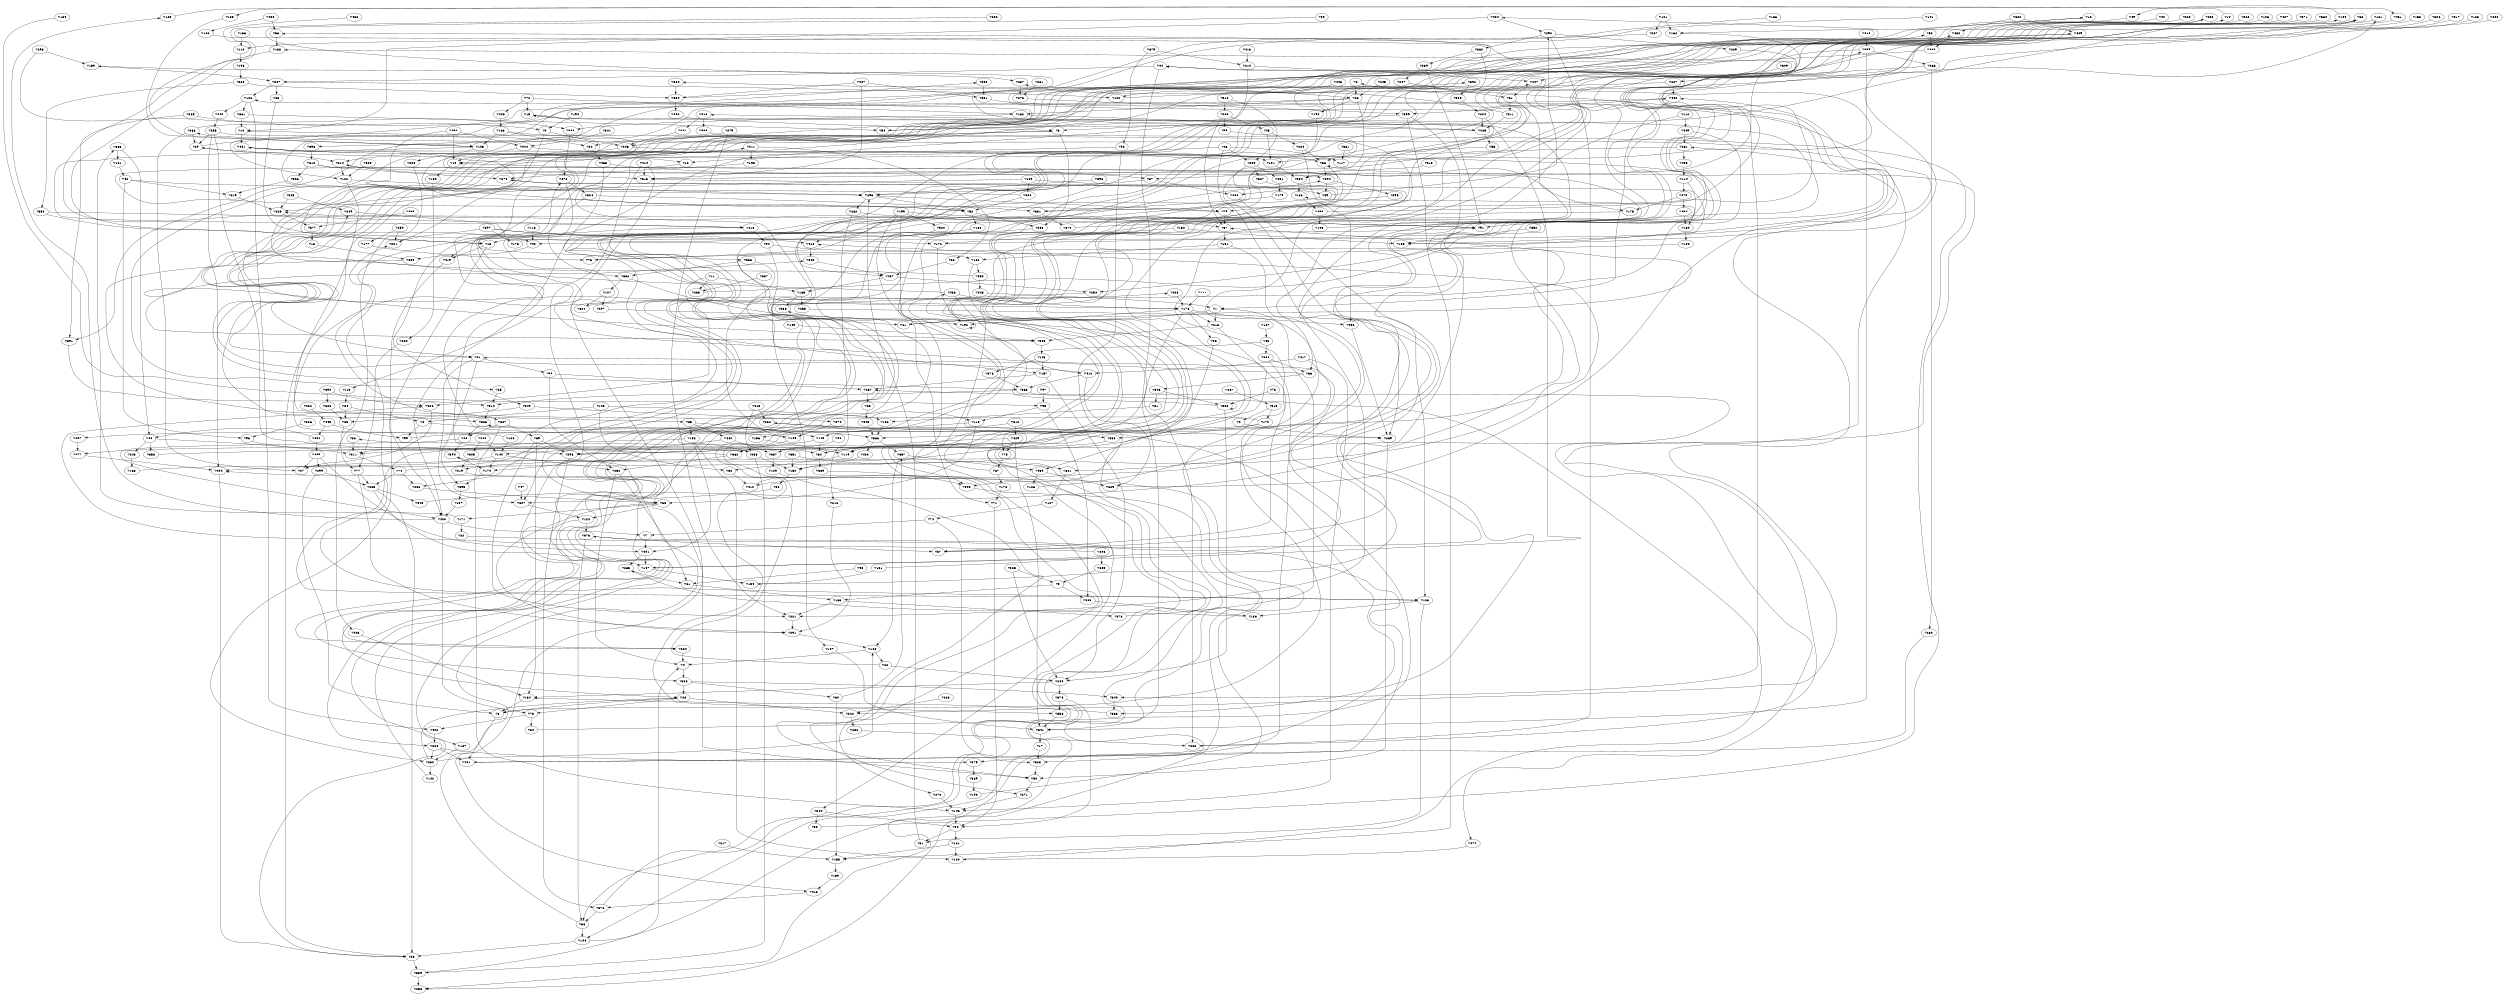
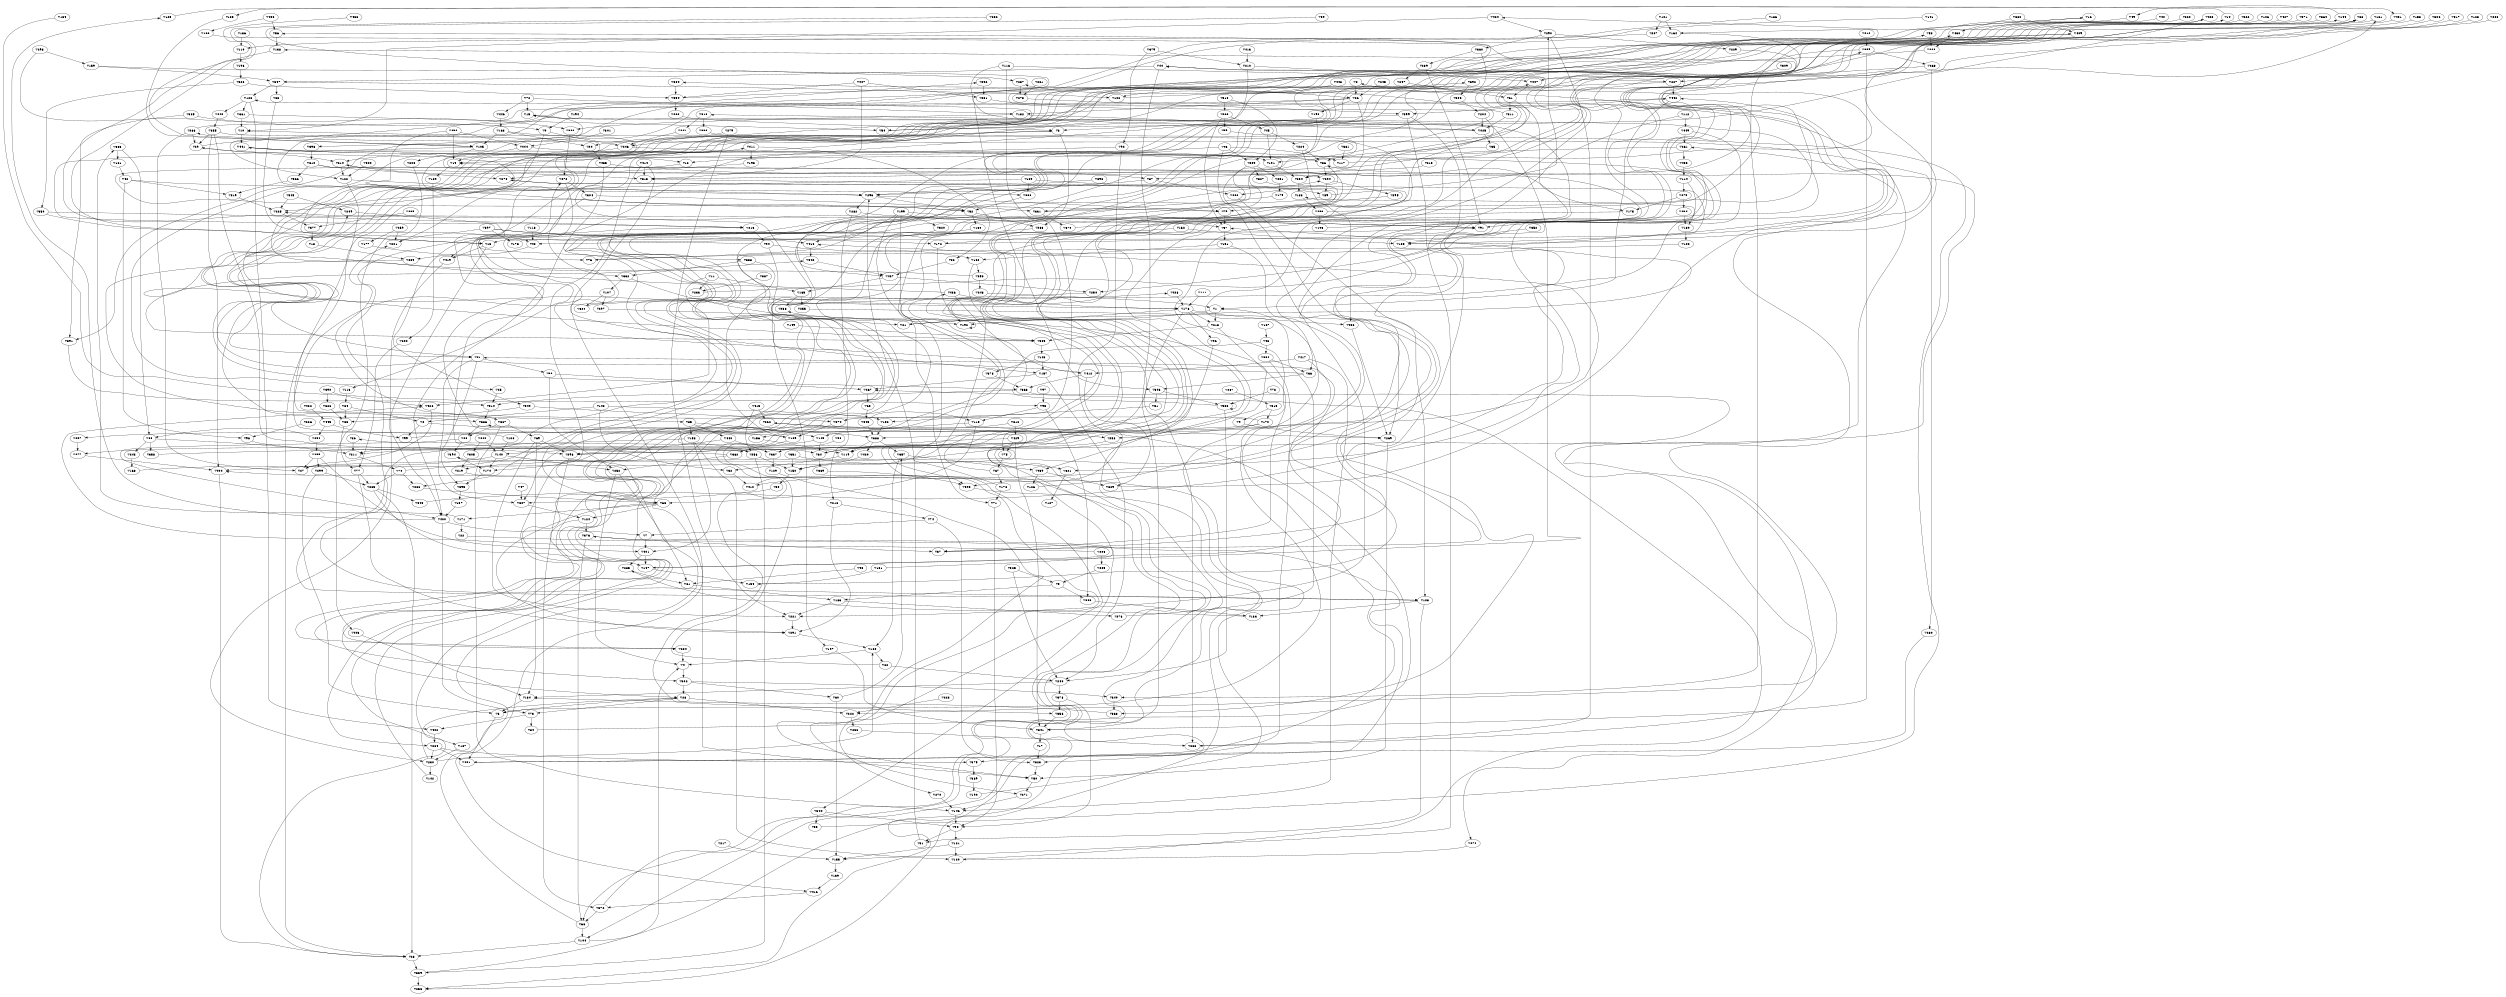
node "v116": added
edge "v336" -> "v159": reversed
edge "v127" -> "v74": now "v216" -> "v74"
